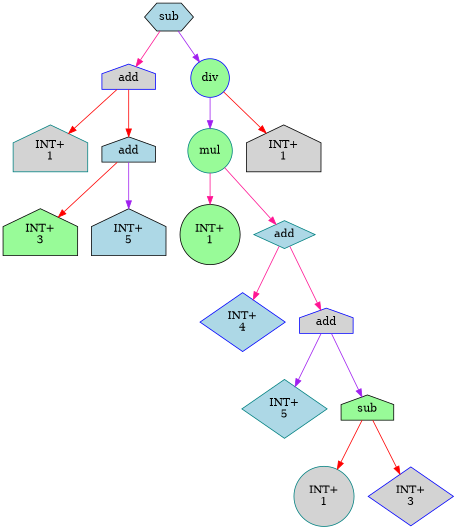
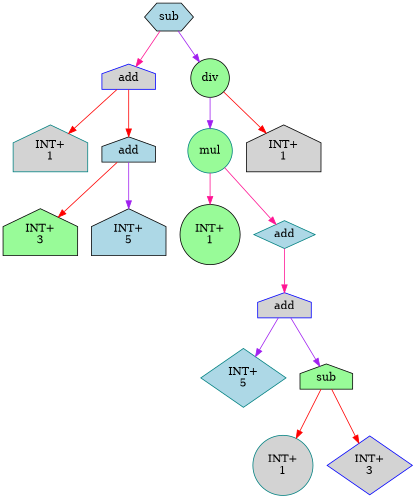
node "div": color blue -> black
node "INT+ 4": removed
